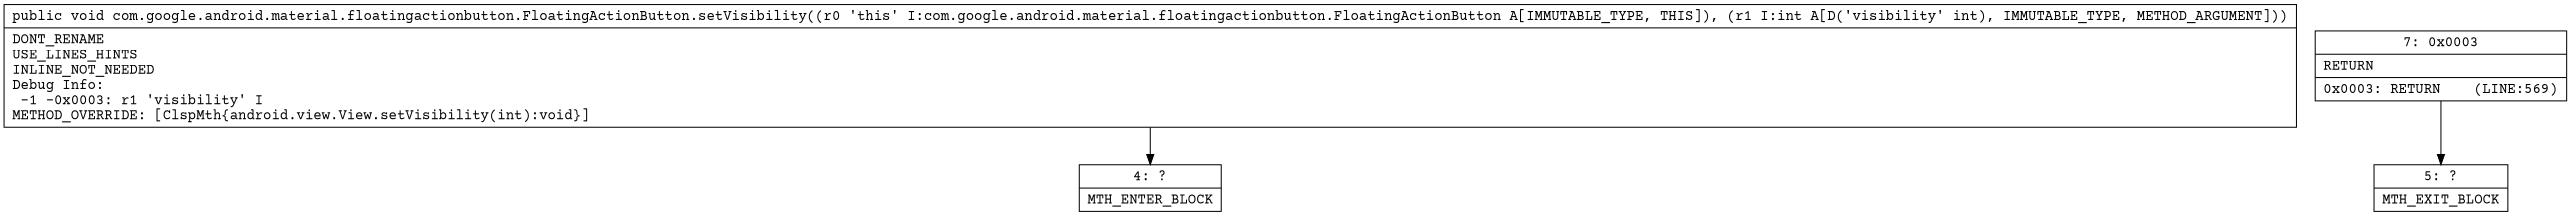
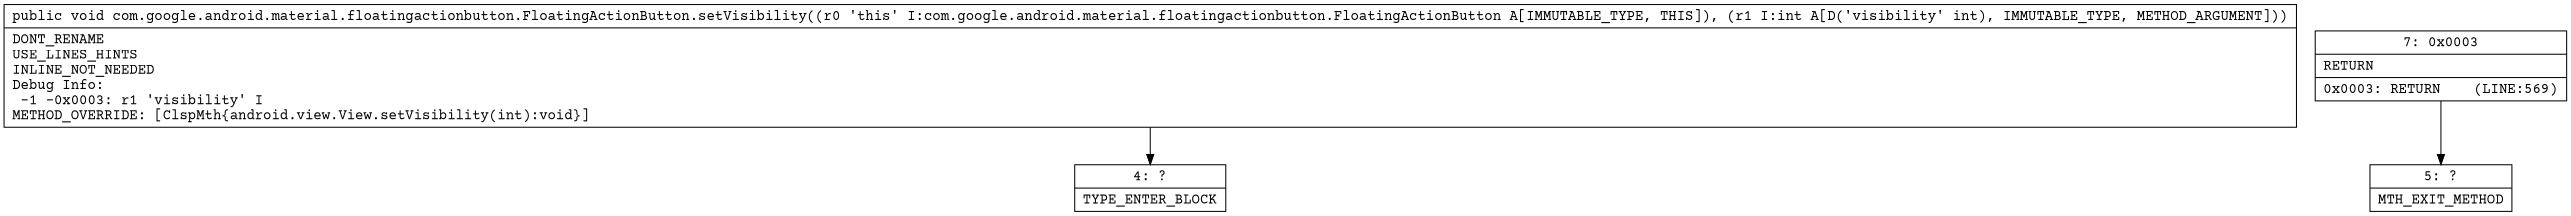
node "4: ?": text "MTH_ENTER_BLOCK" -> "TYPE_ENTER_BLOCK"
node "5: ?": text "MTH_EXIT_BLOCK" -> "MTH_EXIT_METHOD"
